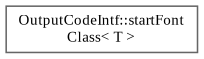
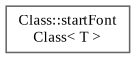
node "OutputCodeIntf::startFont Class< T >": label "OutputCodeIntf::startFont Class< T >" -> "Class::startFont Class< T >"
